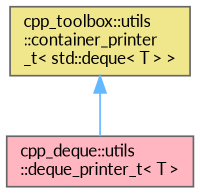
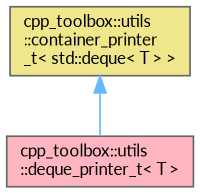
node "cpp_deque::utils ::deque_printer_t< T >": label "cpp_deque::utils ::deque_printer_t< T >" -> "cpp_toolbox::utils ::deque_printer_t< T >"
